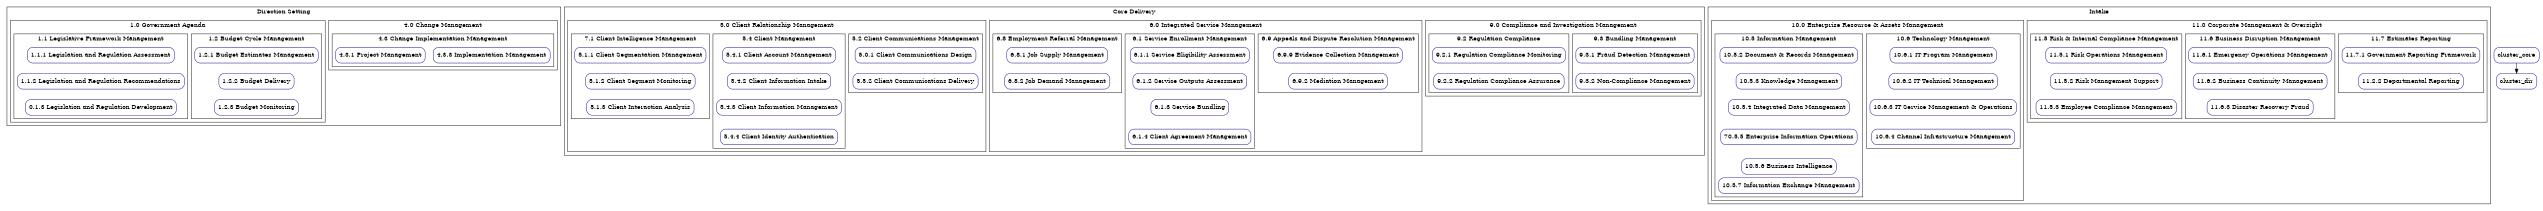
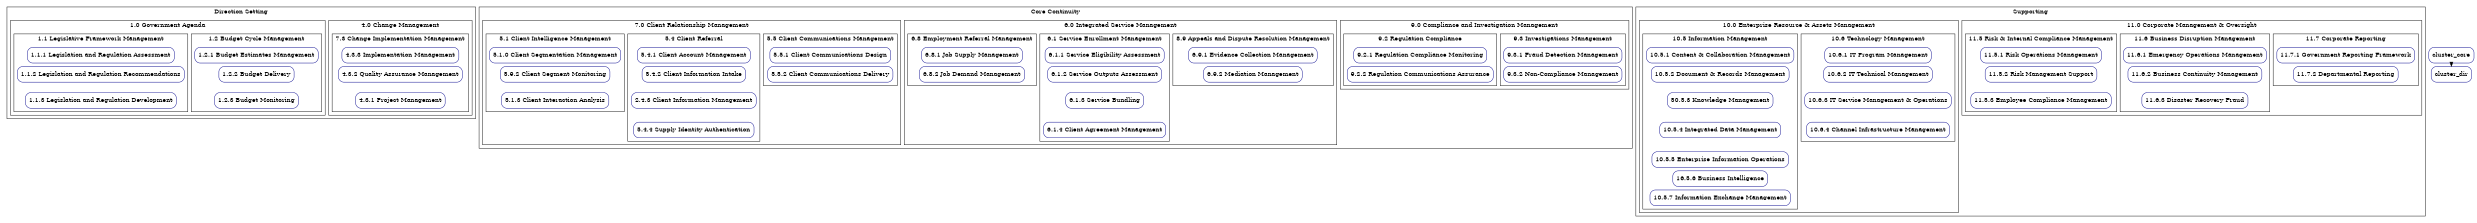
cluster "Core Delivery": label "Core Delivery" -> "Core Continuity"
cluster "Intake": label "Intake" -> "Supporting"
cluster "5.0 Client Relationship Management": label "5.0 Client Relationship Management" -> "7.0 Client Relationship Management"
cluster "4.3 Change Implementation Management": label "4.3 Change Implementation Management" -> "7.3 Change Implementation Management"
cluster "7.1 Client Intelligence Management": label "7.1 Client Intelligence Management" -> "5.1 Client Intelligence Management"
cluster "5.4 Client Management": label "5.4 Client Management" -> "5.4 Client Referral"
cluster "5.2 Client Communications Management": label "5.2 Client Communications Management" -> "5.5 Client Communications Management"
cluster "6.9 Appeals and Dispute Resolution Management": label "6.9 Appeals and Dispute Resolution Management" -> "8.9 Appeals and Dispute Resolution Management"
cluster "9.3 Bundling Management": label "9.3 Bundling Management" -> "9.3 Investigations Management"
cluster "11.7 Estimates Reporting": label "11.7 Estimates Reporting" -> "11.7 Corporate Reporting"
node "5.1.1 Client Segmentation Management": label "5.1.1 Client Segmentation Management" -> "5.1.0 Client Segmentation Management"
node "5.0.1 Client Communications Design": label "5.0.1 Client Communications Design" -> "5.5.1 Client Communications Design"
node "6.9.9 Evidence Collection Management": label "6.9.9 Evidence Collection Management" -> "6.9.1 Evidence Collection Management"
node "10.5.1 Content & Collaboration Management": added
node "4.3.2 Quality Assurance Management": added
node "5.1.2 Client Segment Monitoring": label "5.1.2 Client Segment Monitoring" -> "5.9.2 Client Segment Monitoring"
node "9.2.2 Regulation Compliance Assurance": label "9.2.2 Regulation Compliance Assurance" -> "9.2.2 Regulation Communications Assurance"
node "10.5.3 Knowledge Management": label "10.5.3 Knowledge Management" -> "50.5.3 Knowledge Management"
node "11.2.2 Departmental Reporting": label "11.2.2 Departmental Reporting" -> "11.7.2 Departmental Reporting"
node "0.1.3 Legislation and Regulation Development": label "0.1.3 Legislation and Regulation Development" -> "1.1.3 Legislation and Regulation Development"
node "5.4.3 Client Information Management": label "5.4.3 Client Information Management" -> "2.4.3 Client Information Management"
node "5.4.4 Client Identity Authentication": label "5.4.4 Client Identity Authentication" -> "5.4.4 Supply Identity Authentication"
node "70.5.5 Enterprise Information Operations": label "70.5.5 Enterprise Information Operations" -> "10.5.5 Enterprise Information Operations"
node "10.5.6 Business Intelligence": label "10.5.6 Business Intelligence" -> "16.5.6 Business Intelligence"
